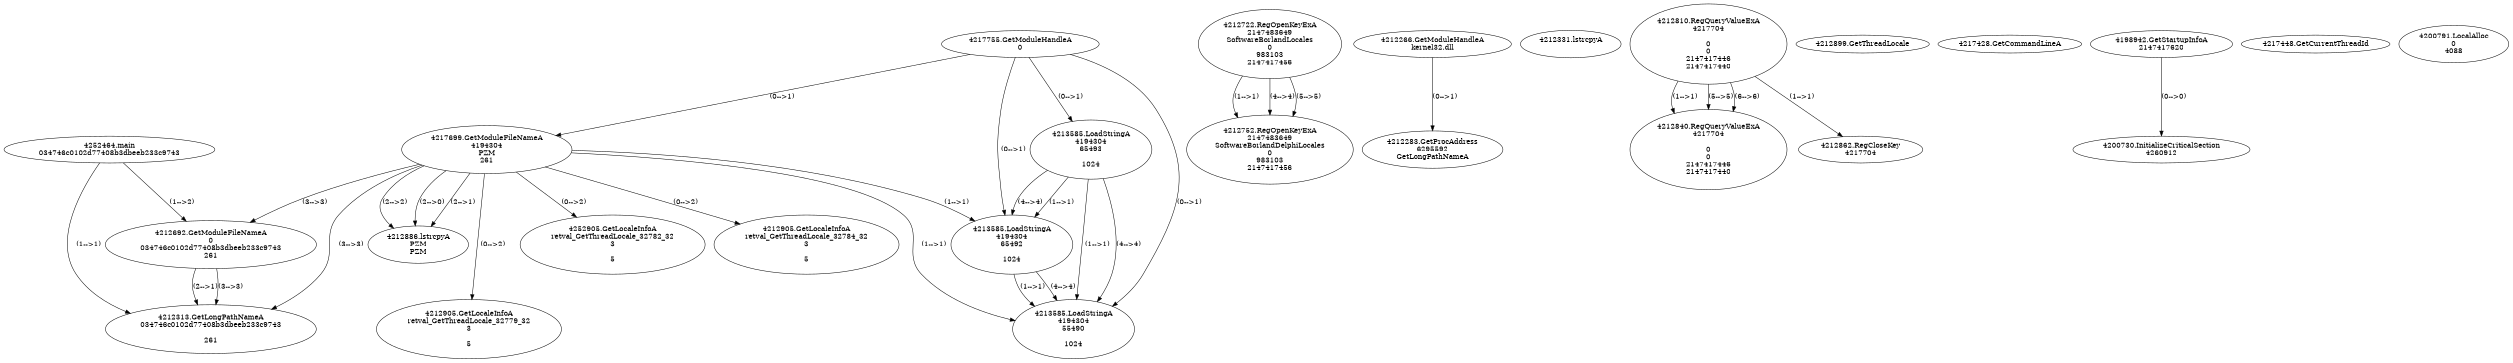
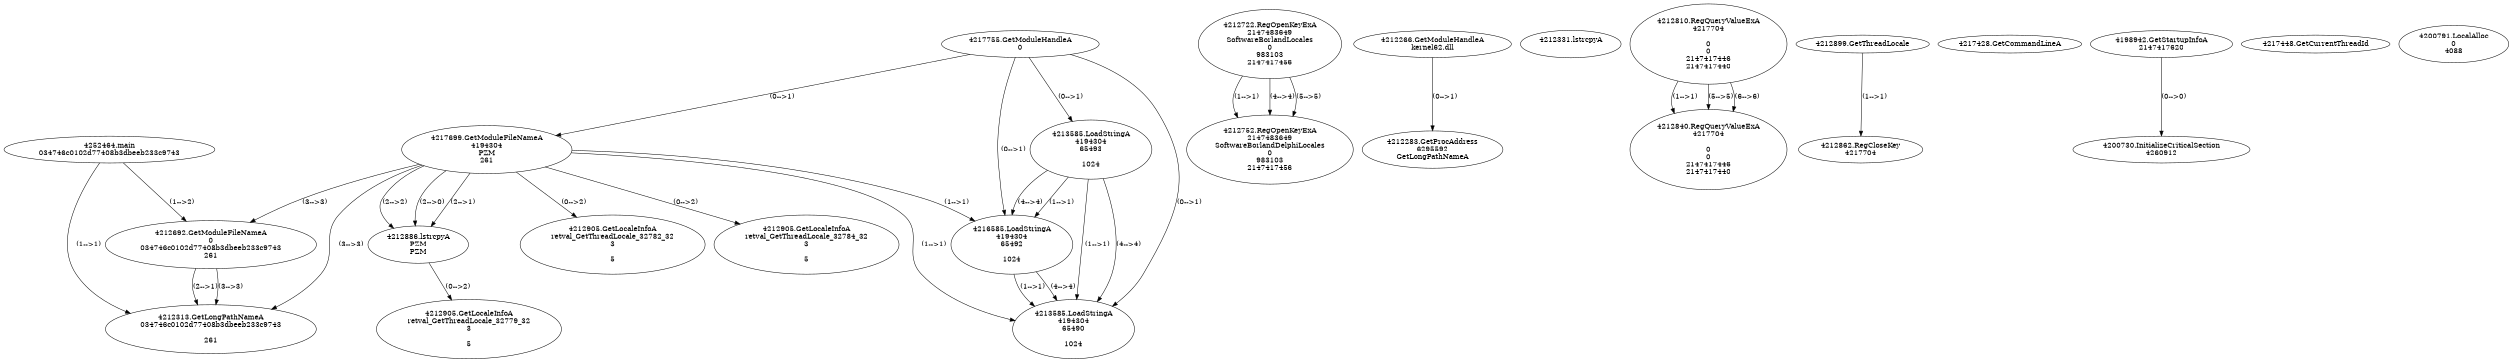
node "4212266.GetModuleHandleA kernel32.dll": label "4212266.GetModuleHandleA kernel32.dll" -> "4212266.GetModuleHandleA kernel62.dll"
edge "4212810.RegQueryValueExA 4217704 0 0 2147417446 2147417440" -> "4212862.RegCloseKey 4217704": now "4212899.GetThreadLocale" -> "4212862.RegCloseKey 4217704"
edge "4217699.GetModuleFileNameA 4194304 PZM 261" -> "4212905.GetLocaleInfoA retval_GetThreadLocale_32779_32 3 5": now "4212886.lstrcpyA PZM PZM" -> "4212905.GetLocaleInfoA retval_GetThreadLocale_32779_32 3 5"
node "4252905.GetLocaleInfoA retval_GetThreadLocale_32782_32 3 5": label "4252905.GetLocaleInfoA retval_GetThreadLocale_32782_32 3 5" -> "4212905.GetLocaleInfoA retval_GetThreadLocale_32782_32 3 5"
node "4213585.LoadStringA 4194304 65492 1024": label "4213585.LoadStringA 4194304 65492 1024" -> "4216585.LoadStringA 4194304 65492 1024"
node "4213585.LoadStringA 4194304 55490 1024": label "4213585.LoadStringA 4194304 55490 1024" -> "4213585.LoadStringA 4194304 65490 1024"
